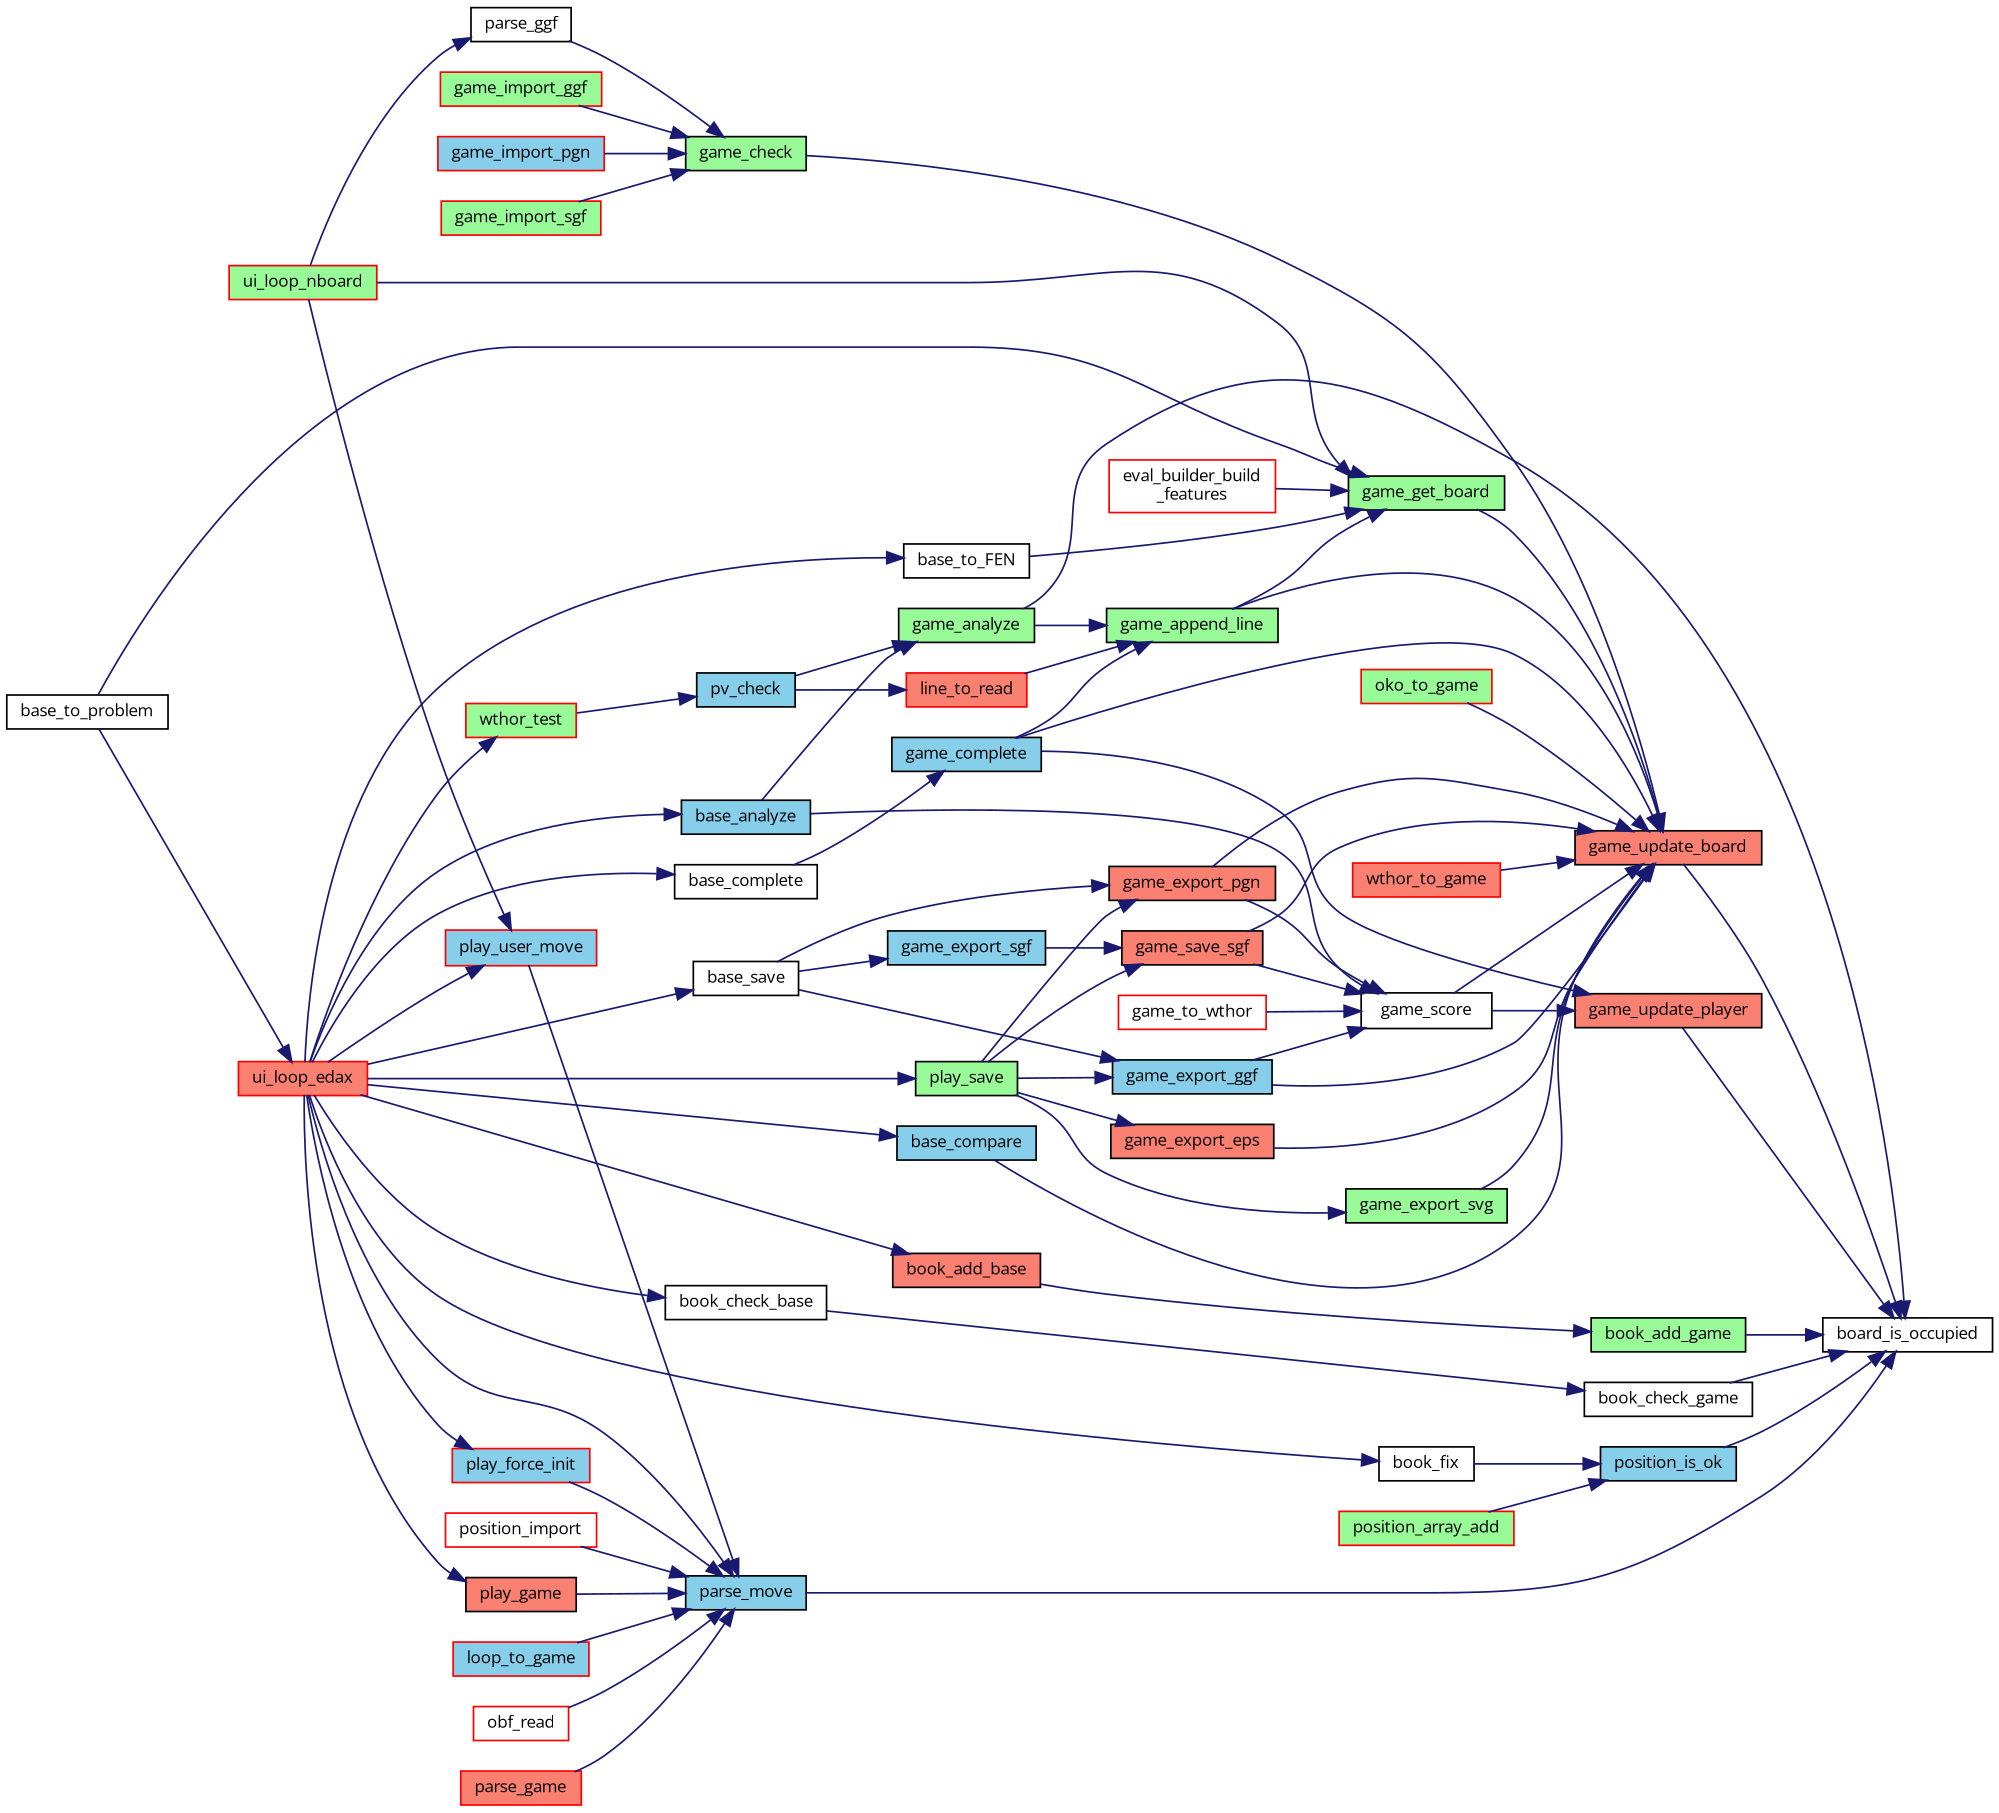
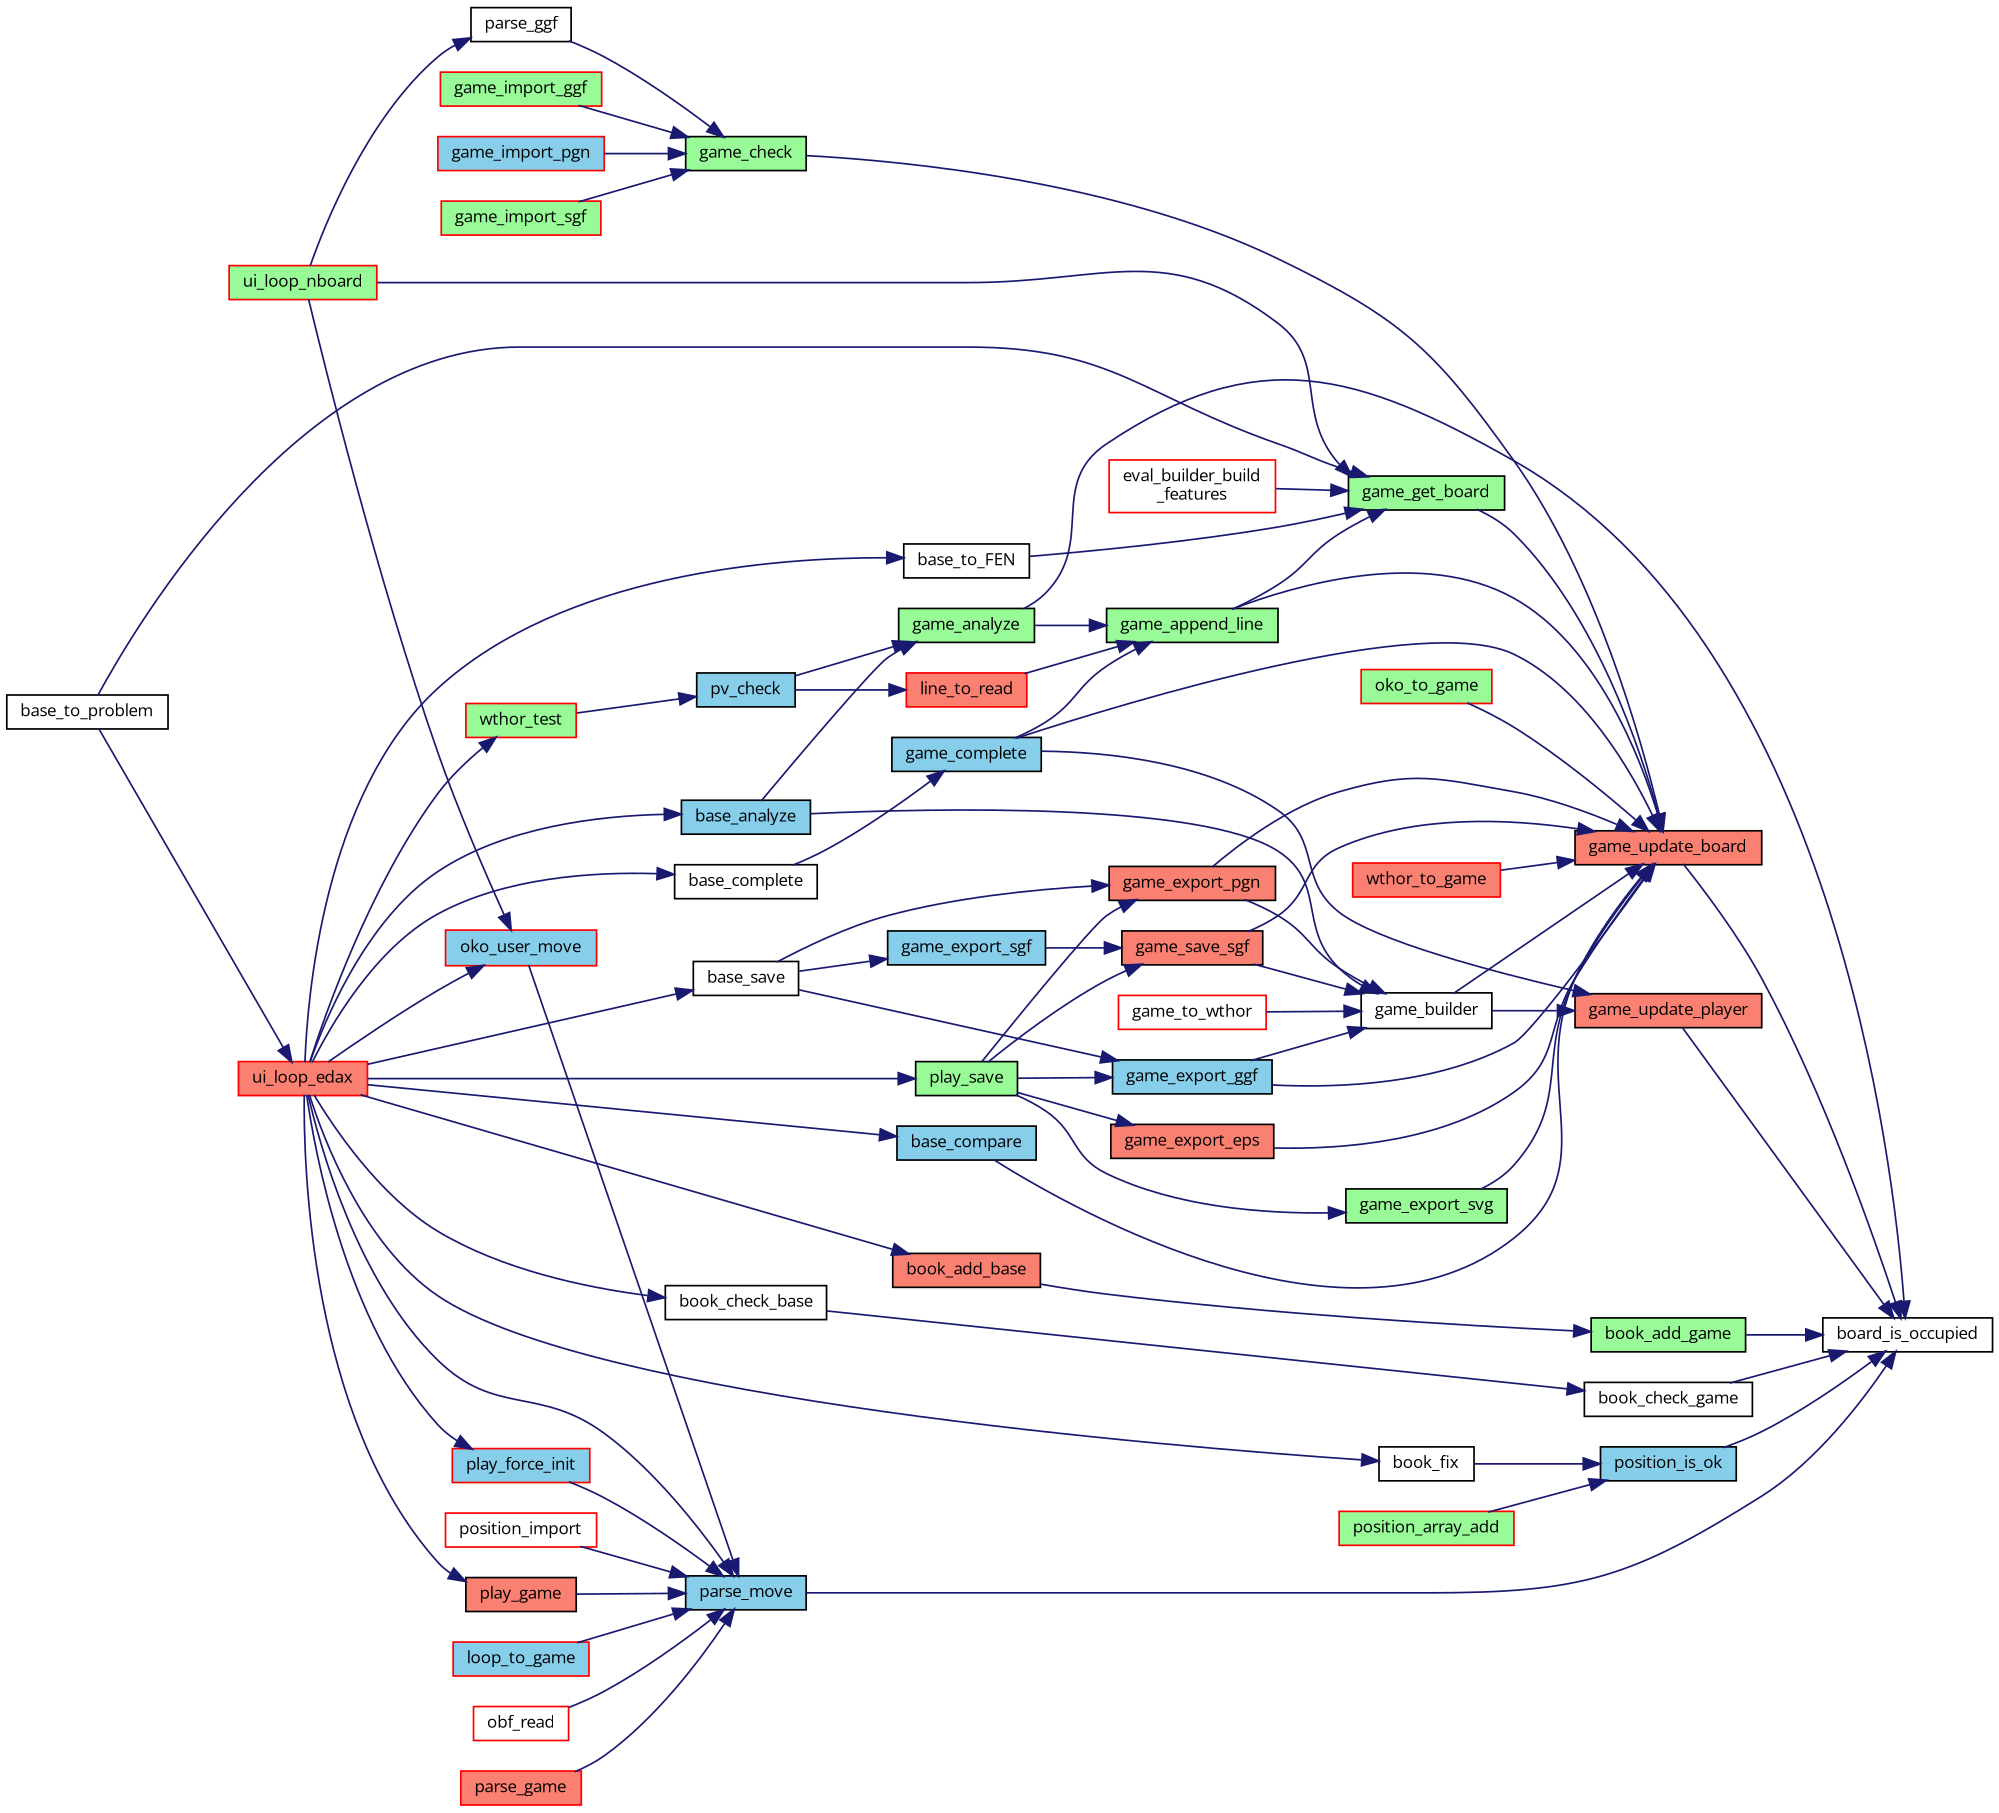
node "play_user_move": label "play_user_move" -> "oko_user_move"
node "game_score": label "game_score" -> "game_builder"
